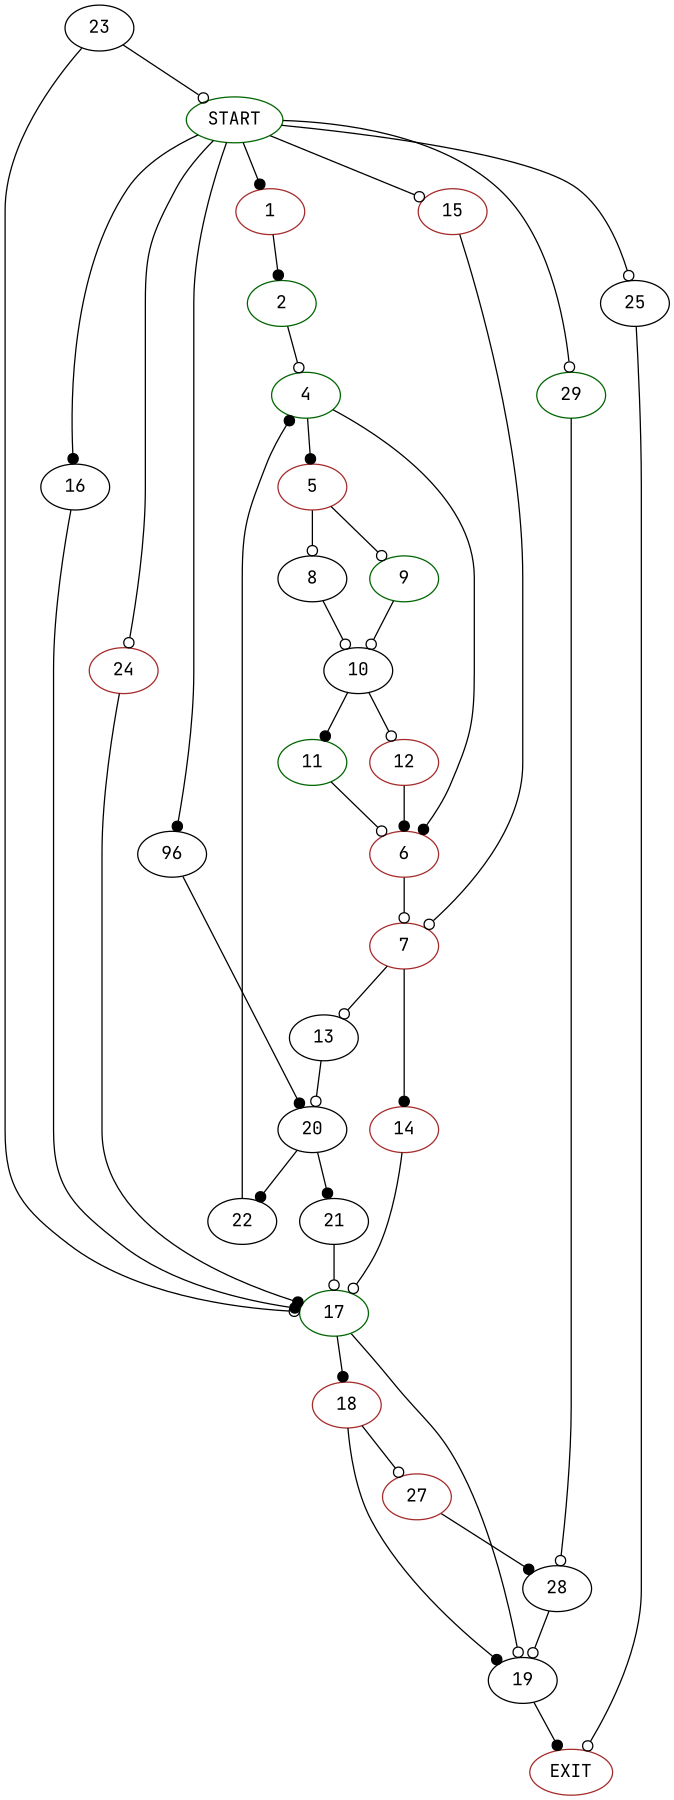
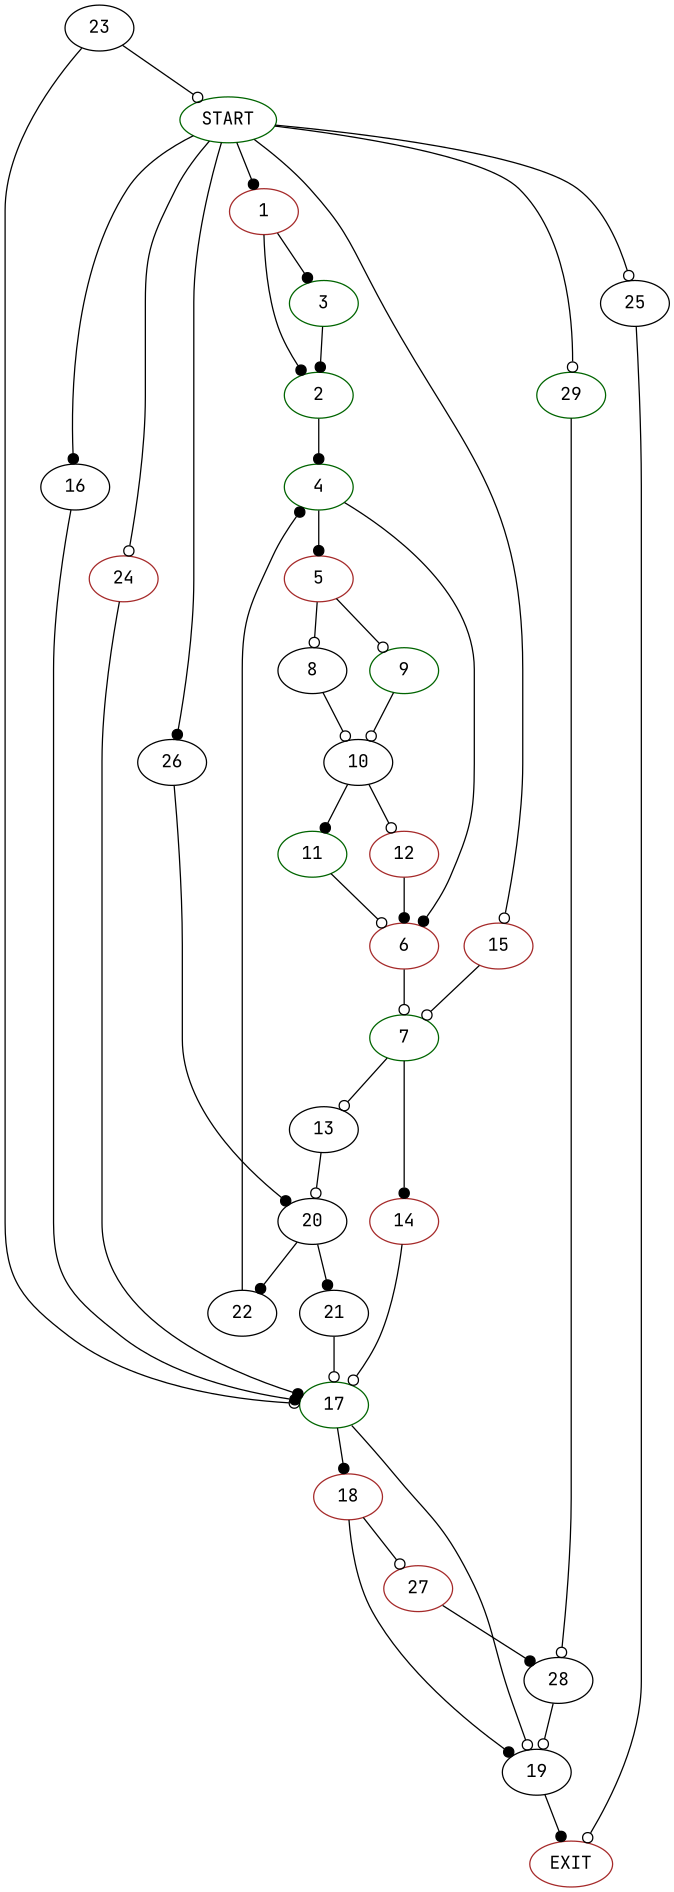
node "3": added
edge "2" -> "4": arrowhead odot -> dot
node "96": label "96" -> "26"
node "7": color brown -> darkgreen
